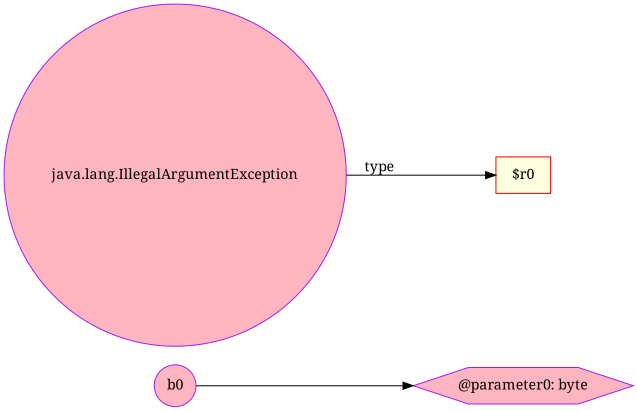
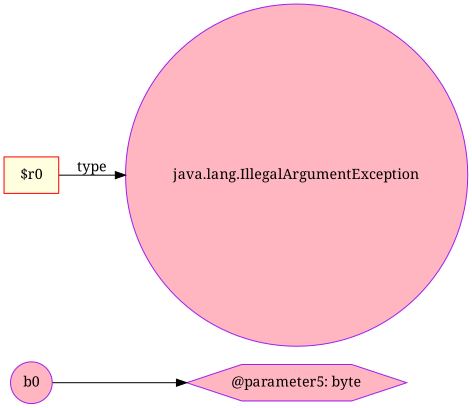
edge "java.lang.IllegalArgumentException" -> "$r0": reversed
node "@parameter0: byte": label "@parameter0: byte" -> "@parameter5: byte"
